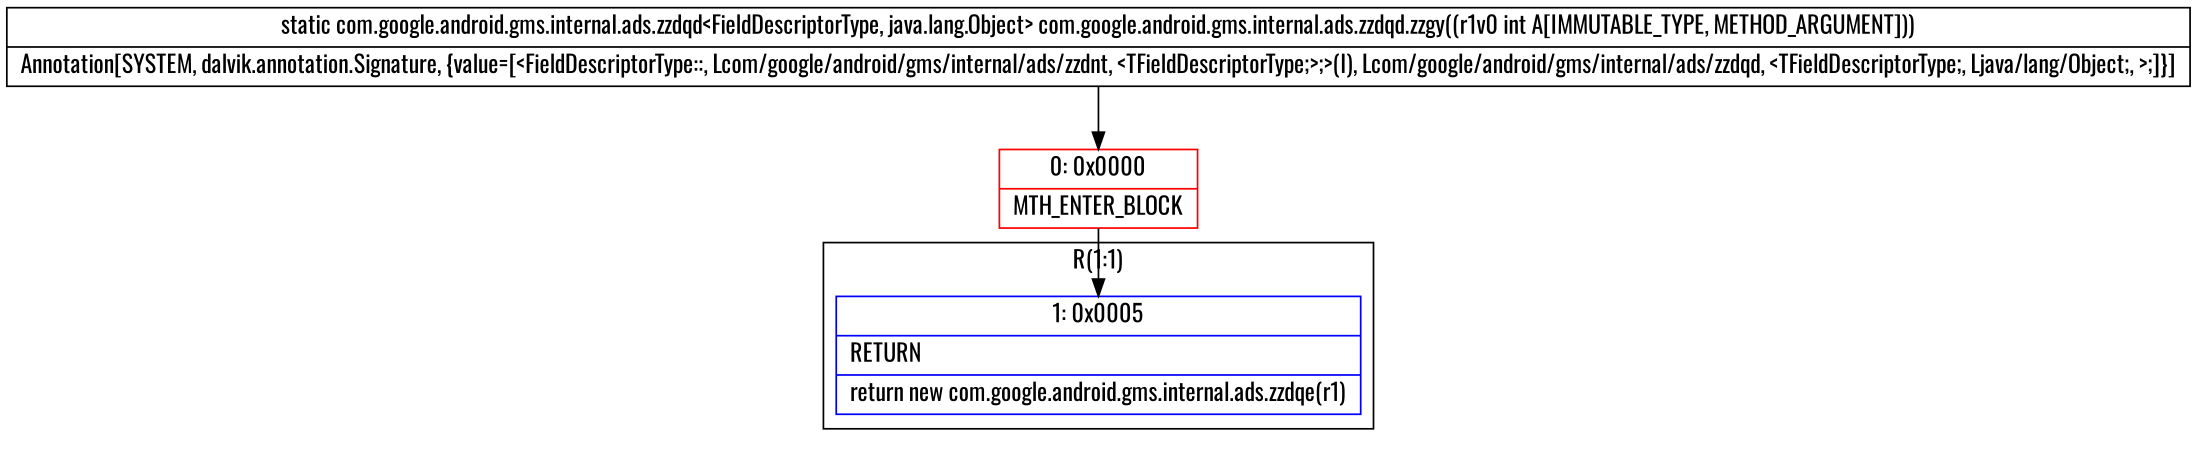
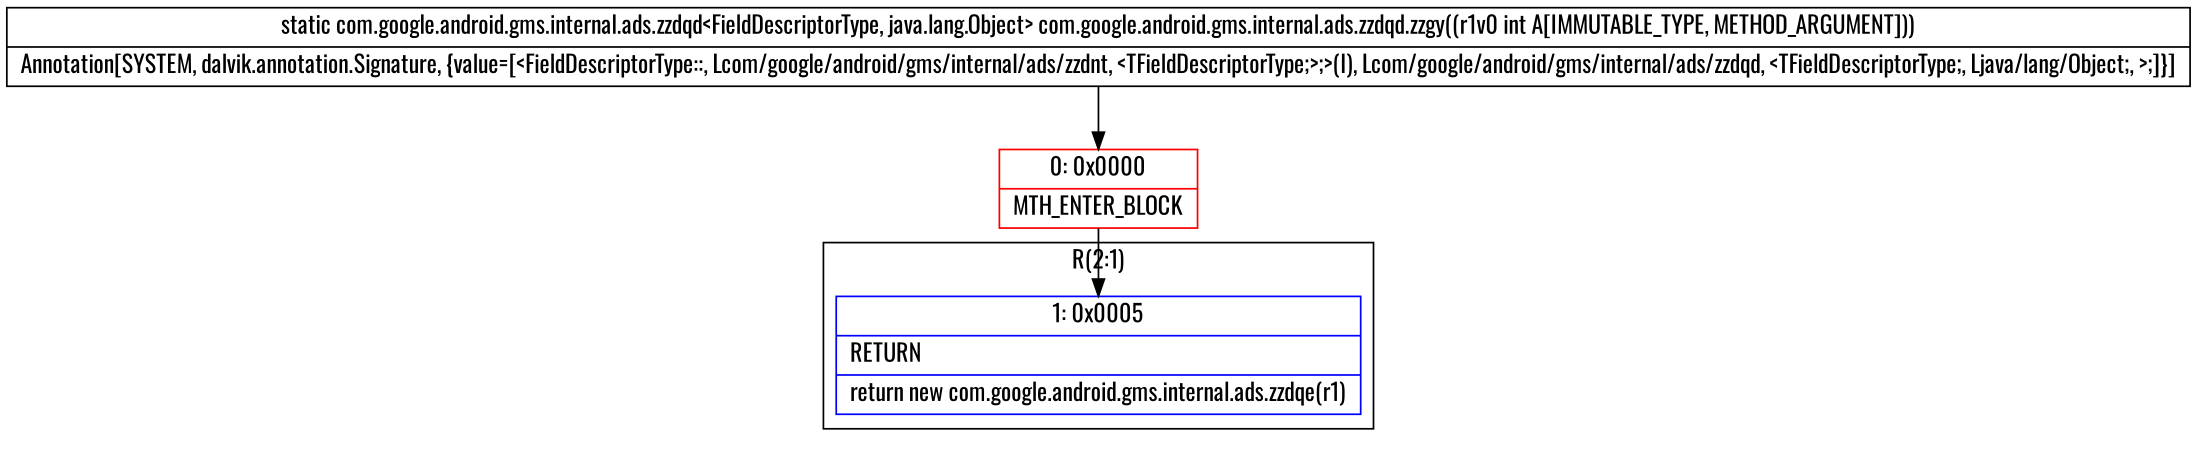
cluster "R(1:1)": label "R(1:1)" -> "R(2:1)"
